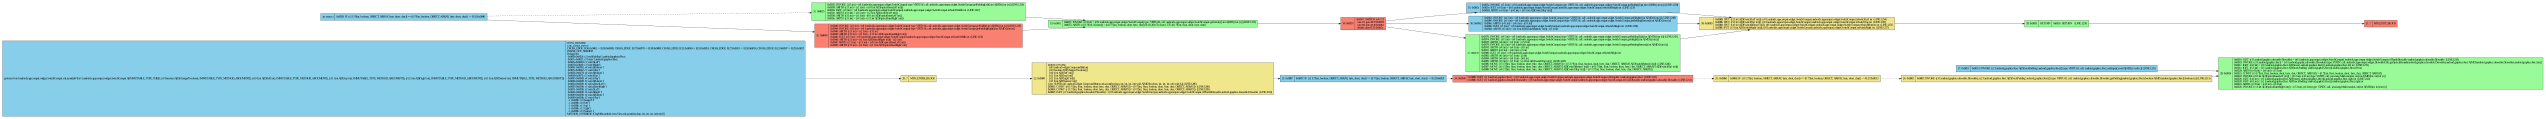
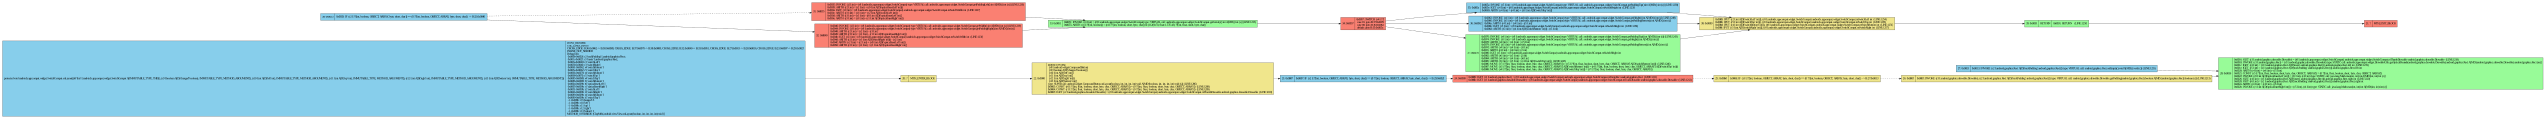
node "31: 0x0035": fillcolor palegreen -> salmon
